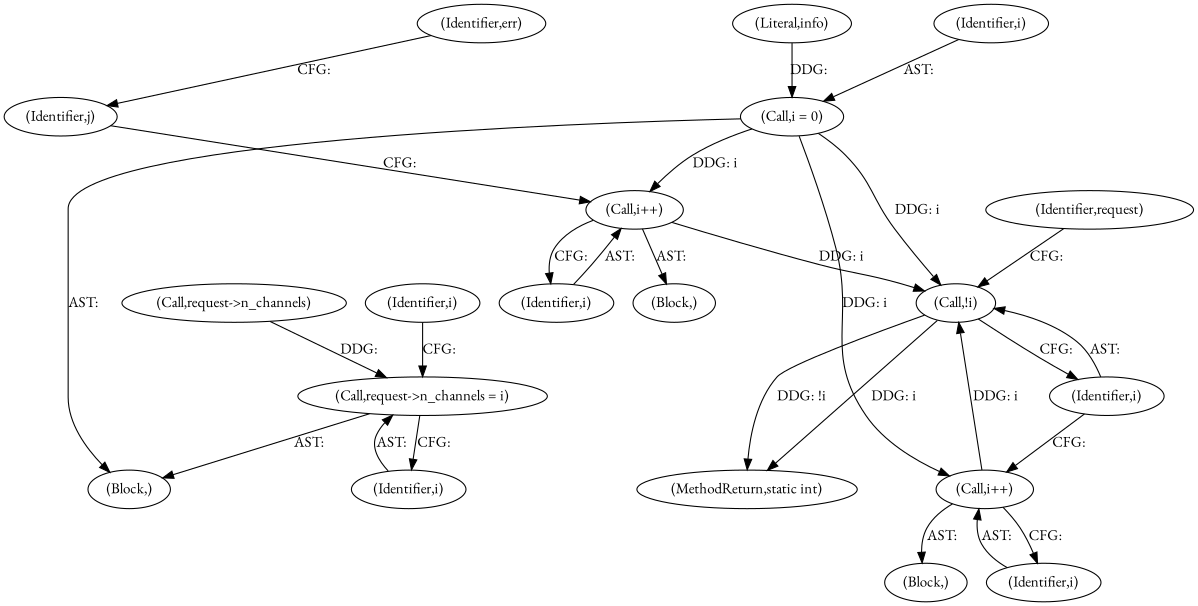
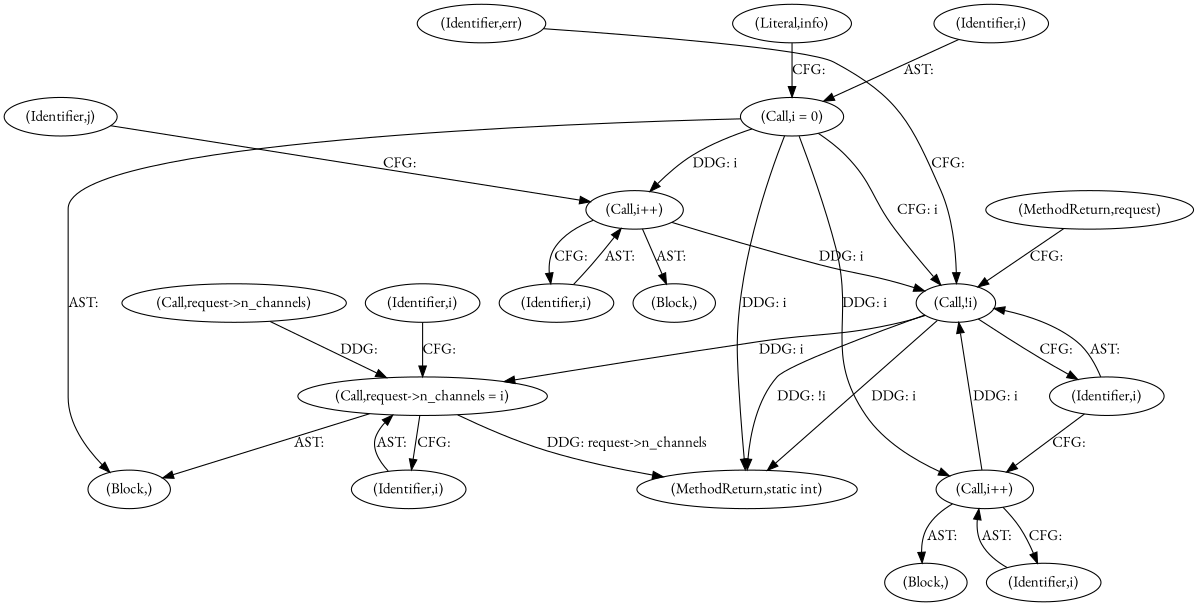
edge "(Identifier,err)" -> "(Identifier,j)": now "(Identifier,err)" -> "(Call,!i)"
edge "(Literal,info)" -> "(Call,i = 0)": label "DDG: " -> "CFG: "
edge "(Call,i = 0)" -> "(Call,!i)": label "DDG: i" -> "CFG: i"
node "(Identifier,request)": label "(Identifier,request)" -> "(MethodReturn,request)"
edge "(Call,i = 0)" -> "(MethodReturn,static int)": added, label "DDG: i"
edge "(Call,!i)" -> "(Call,request->n_channels = i)": added, label "DDG: i"
edge "(Call,request->n_channels = i)" -> "(MethodReturn,static int)": added, label "DDG: request->n_channels"
